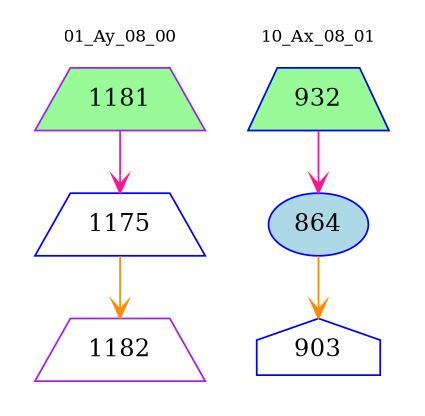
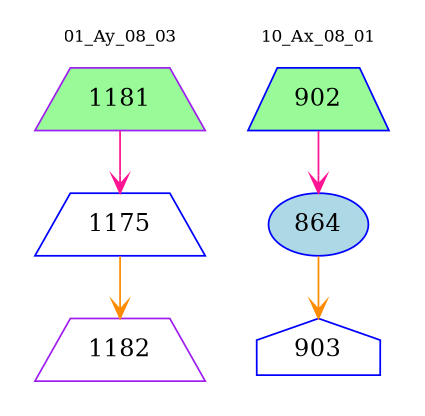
cluster "01_Ay_08_00": label "01_Ay_08_00" -> "01_Ay_08_03"
node "932": label "932" -> "902"
